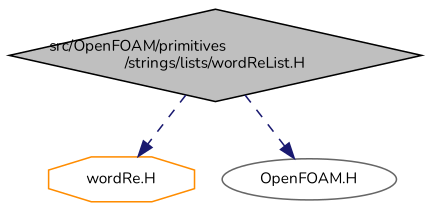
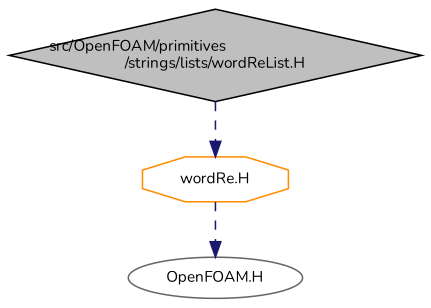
edge "src/OpenFOAM/primitives /strings/lists/wordReList.H" -> "OpenFOAM.H": now "wordRe.H" -> "OpenFOAM.H"
